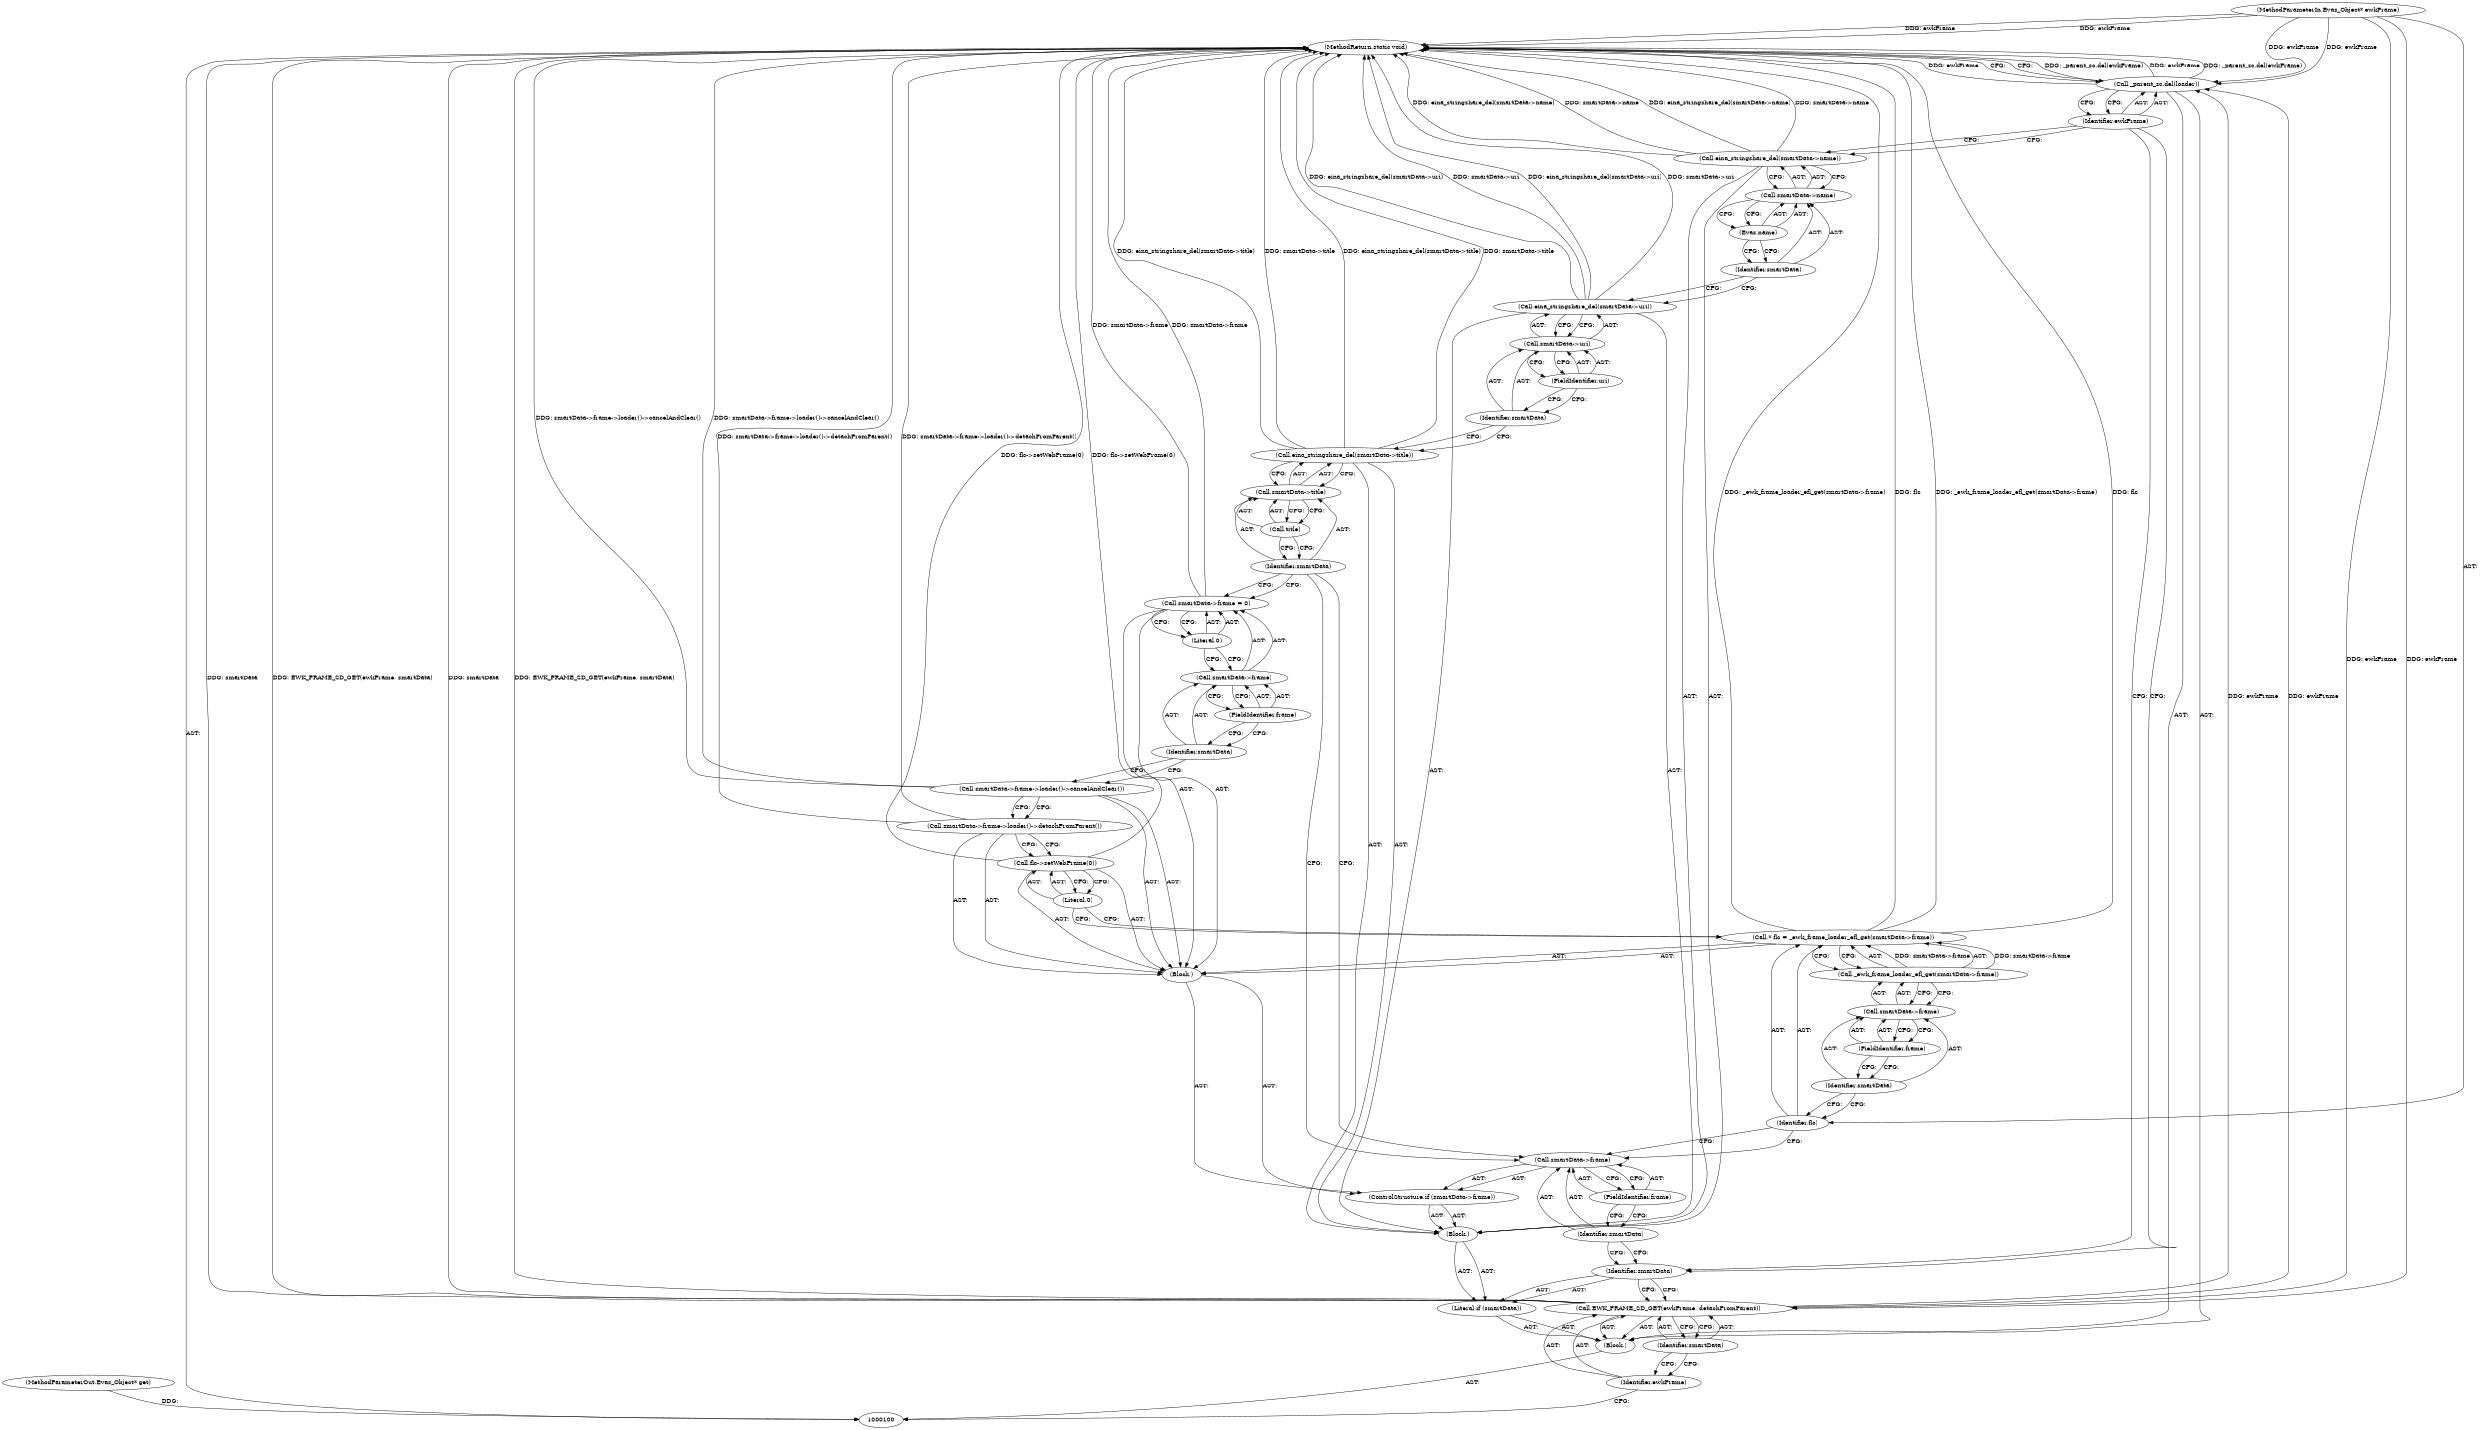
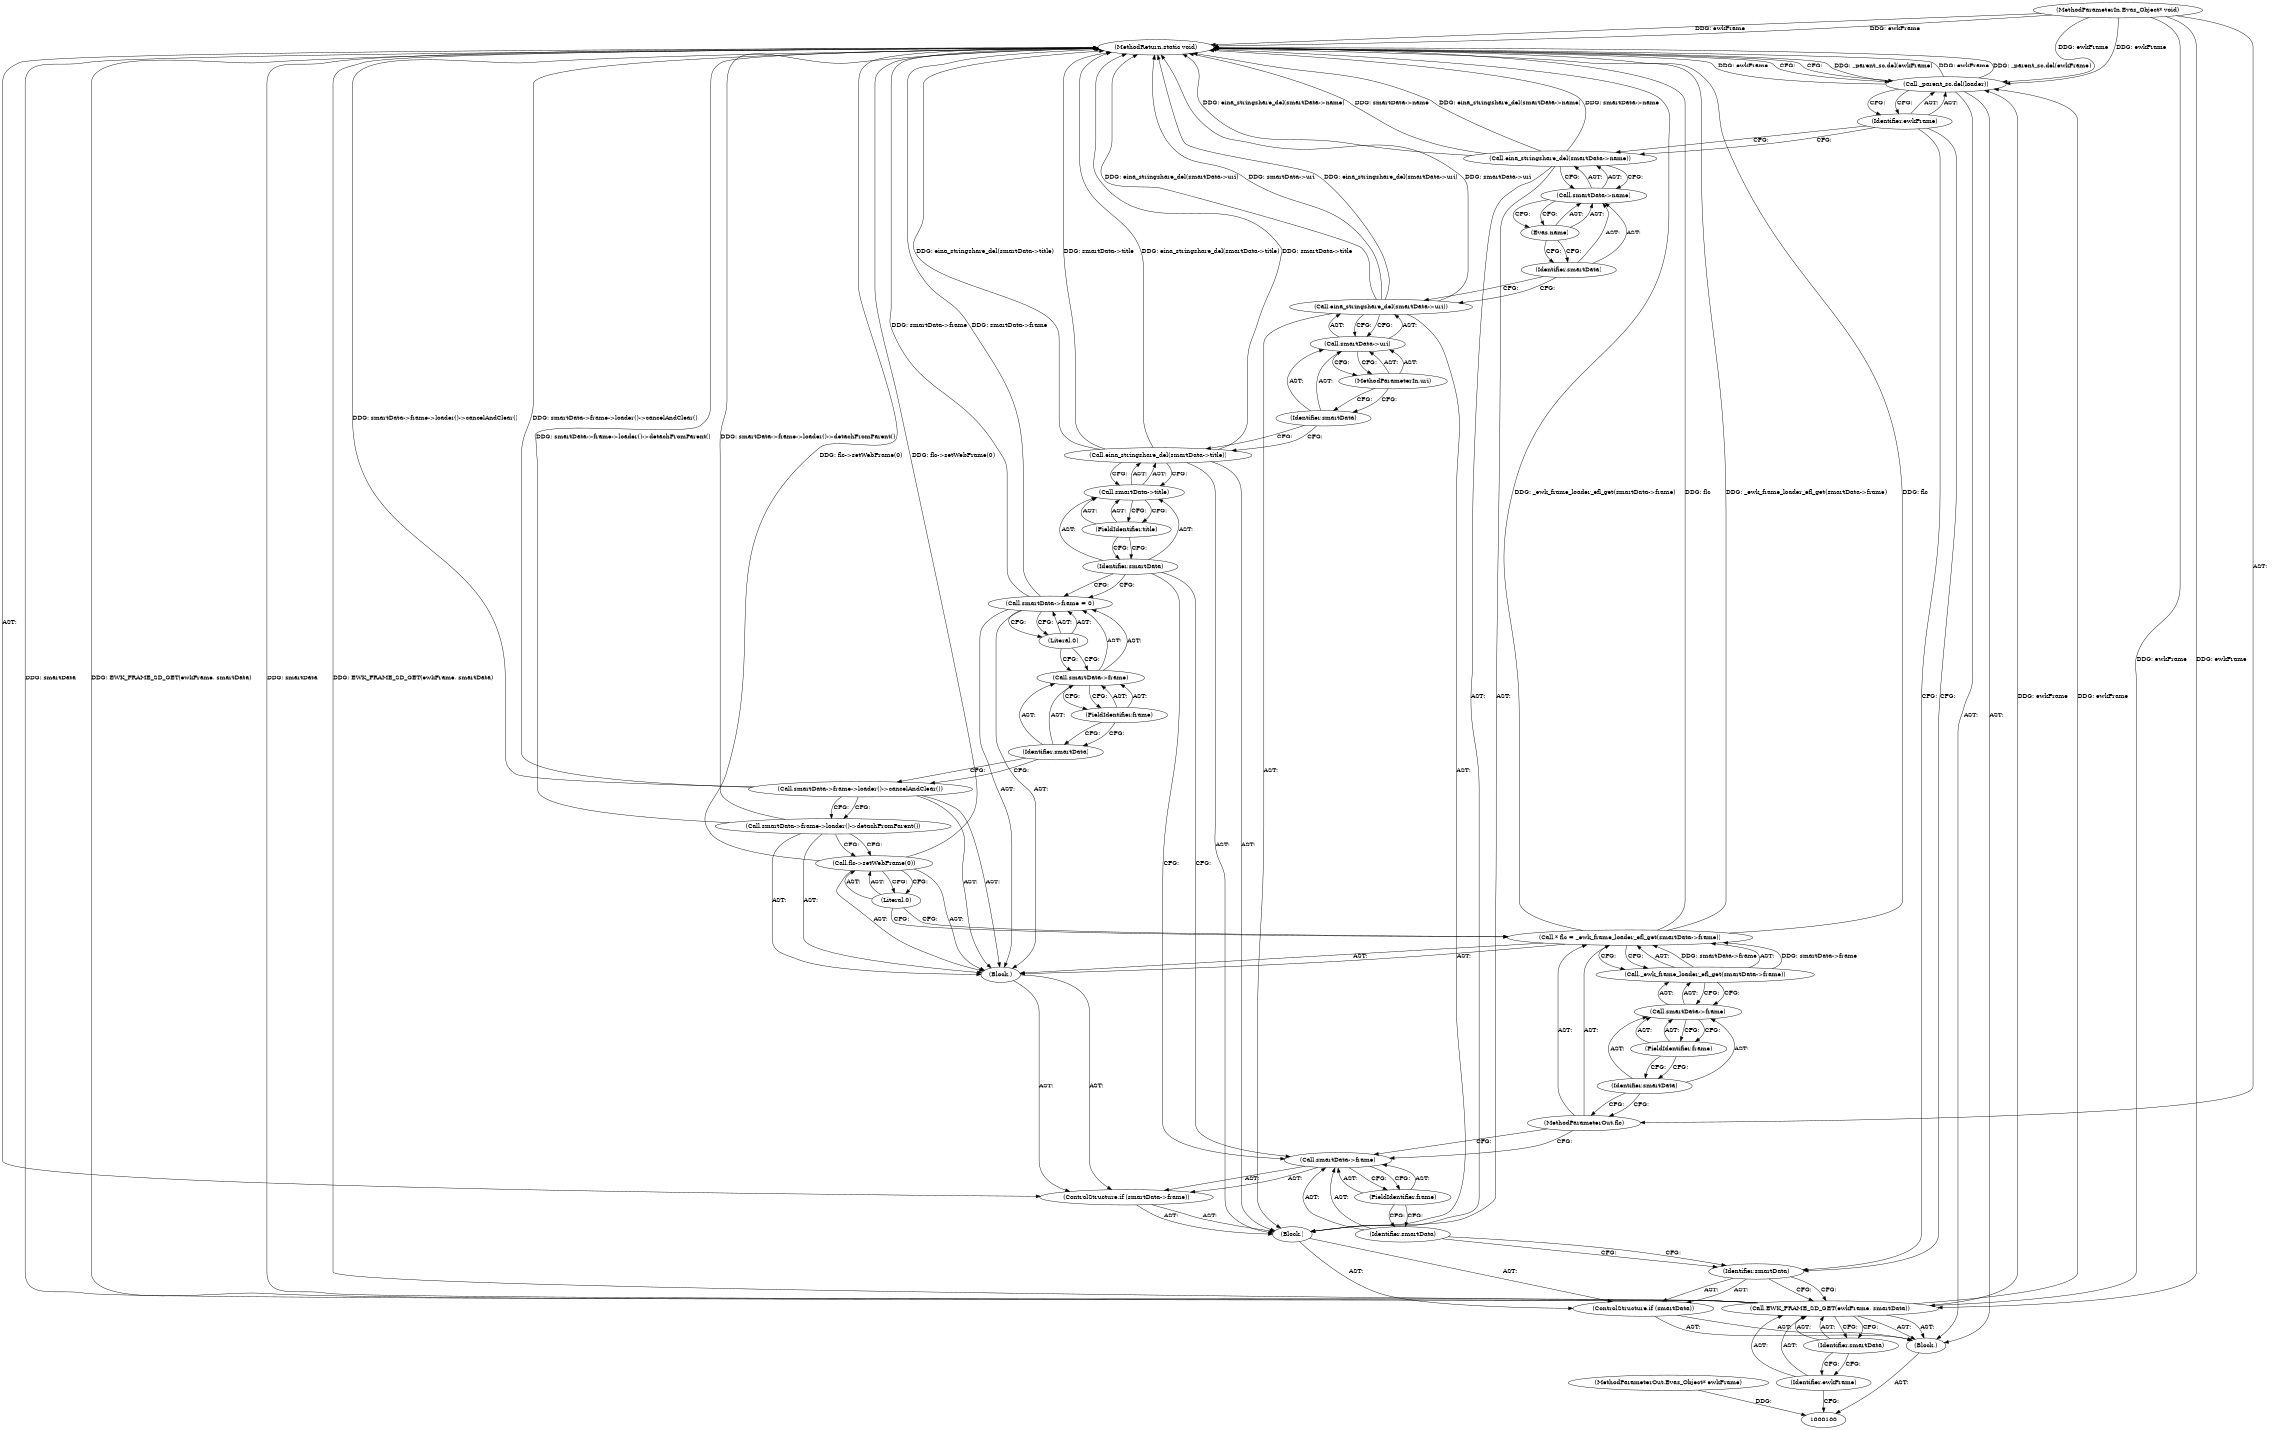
node "(MethodParameterIn,Evas_Object* ewkFrame)": label "(MethodParameterIn,Evas_Object* ewkFrame)" -> "(MethodParameterIn,Evas_Object* void)"
node "(FieldIdentifier,uri)": label "(FieldIdentifier,uri)" -> "(MethodParameterIn,uri)"
edge "(MethodReturn,static void)" -> "1000100": now "(MethodReturn,static void)" -> "(ControlStructure,if (smartData->frame))"
node "(Call,title)": label "(Call,title)" -> "(FieldIdentifier,title)"
node "(Identifier,flc)": label "(Identifier,flc)" -> "(MethodParameterOut,flc)"
node "(Literal,if (smartData))": label "(Literal,if (smartData))" -> "(ControlStructure,if (smartData))"
node "(Call,EWK_FRAME_SD_GET(ewkFrame, detachFromParent))": label "(Call,EWK_FRAME_SD_GET(ewkFrame, detachFromParent))" -> "(Call,EWK_FRAME_SD_GET(ewkFrame, smartData))"
node "(MethodParameterOut,Evas_Object* get)": label "(MethodParameterOut,Evas_Object* get)" -> "(MethodParameterOut,Evas_Object* ewkFrame)"
